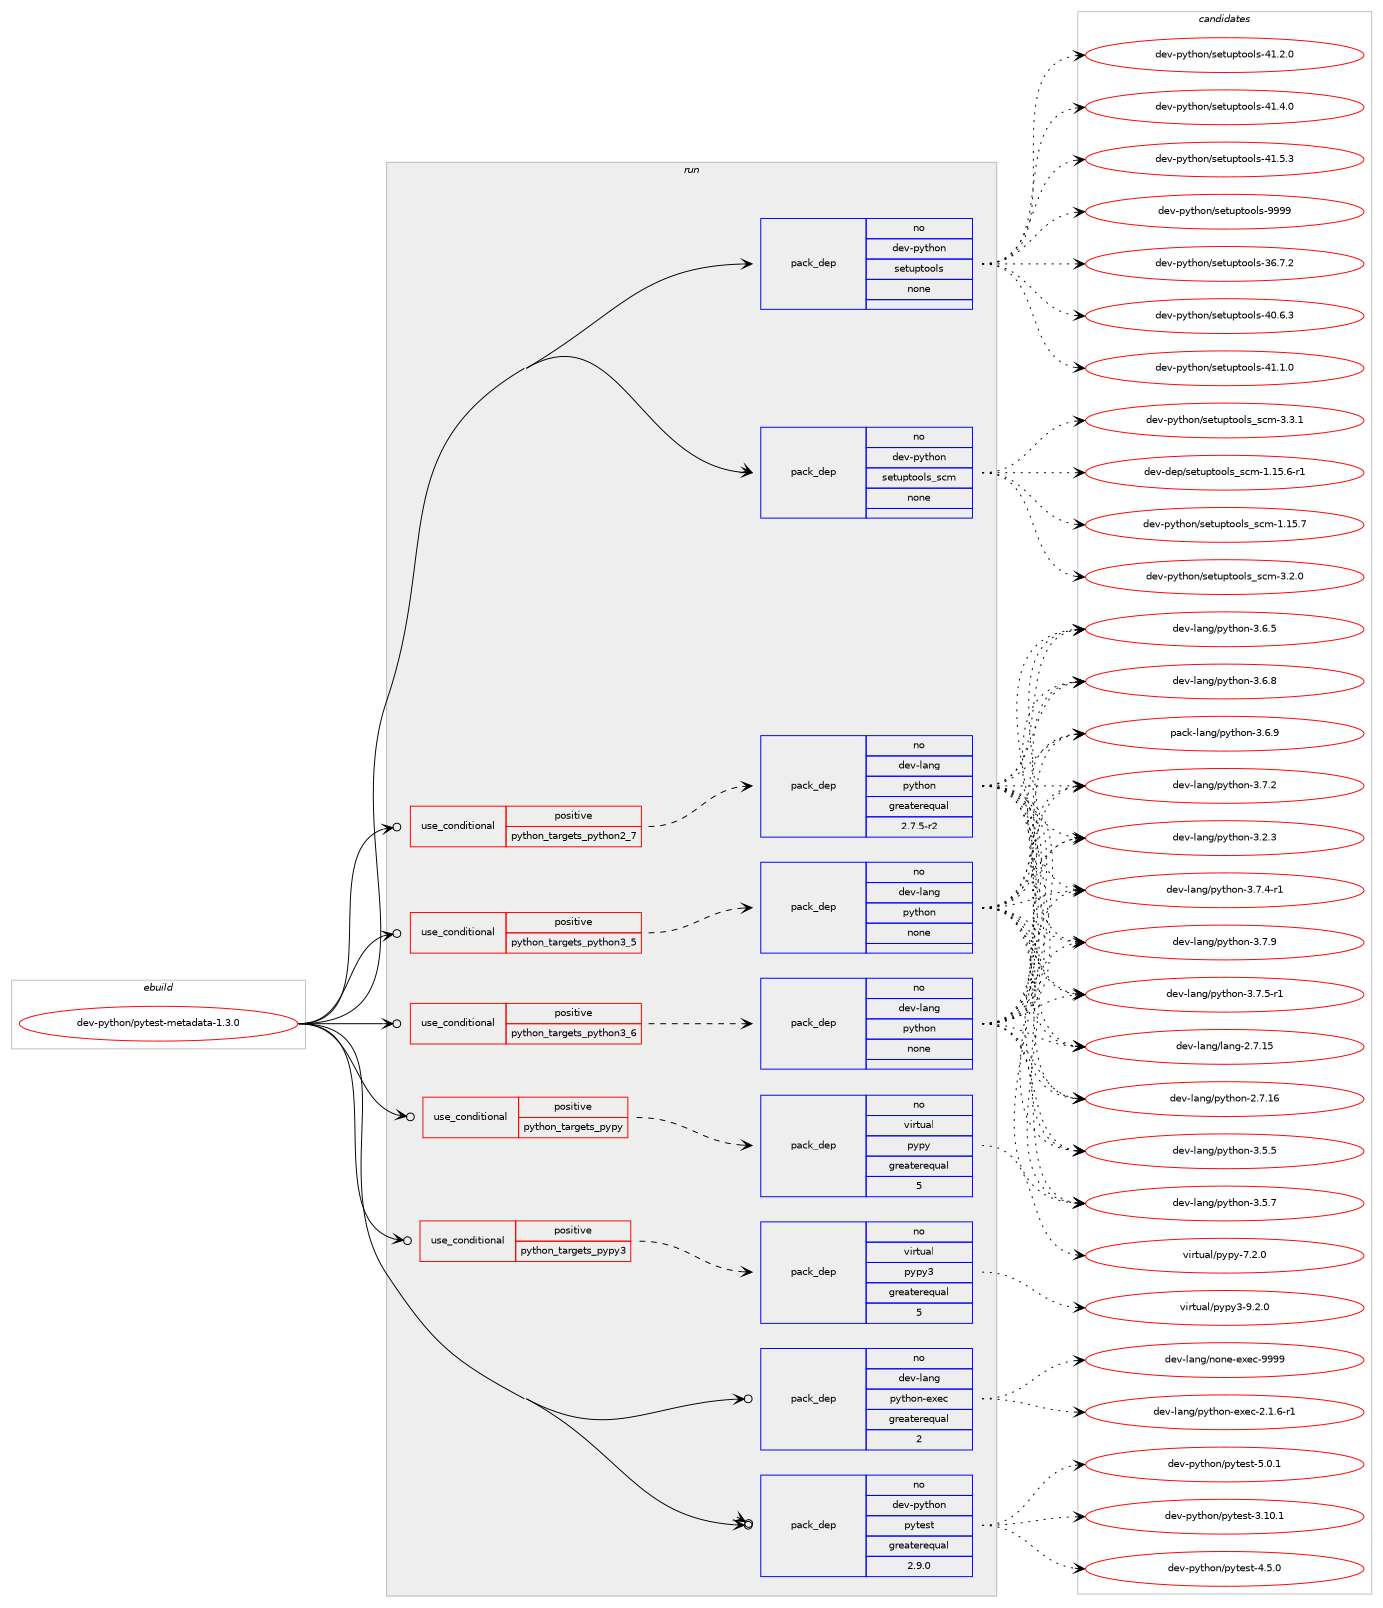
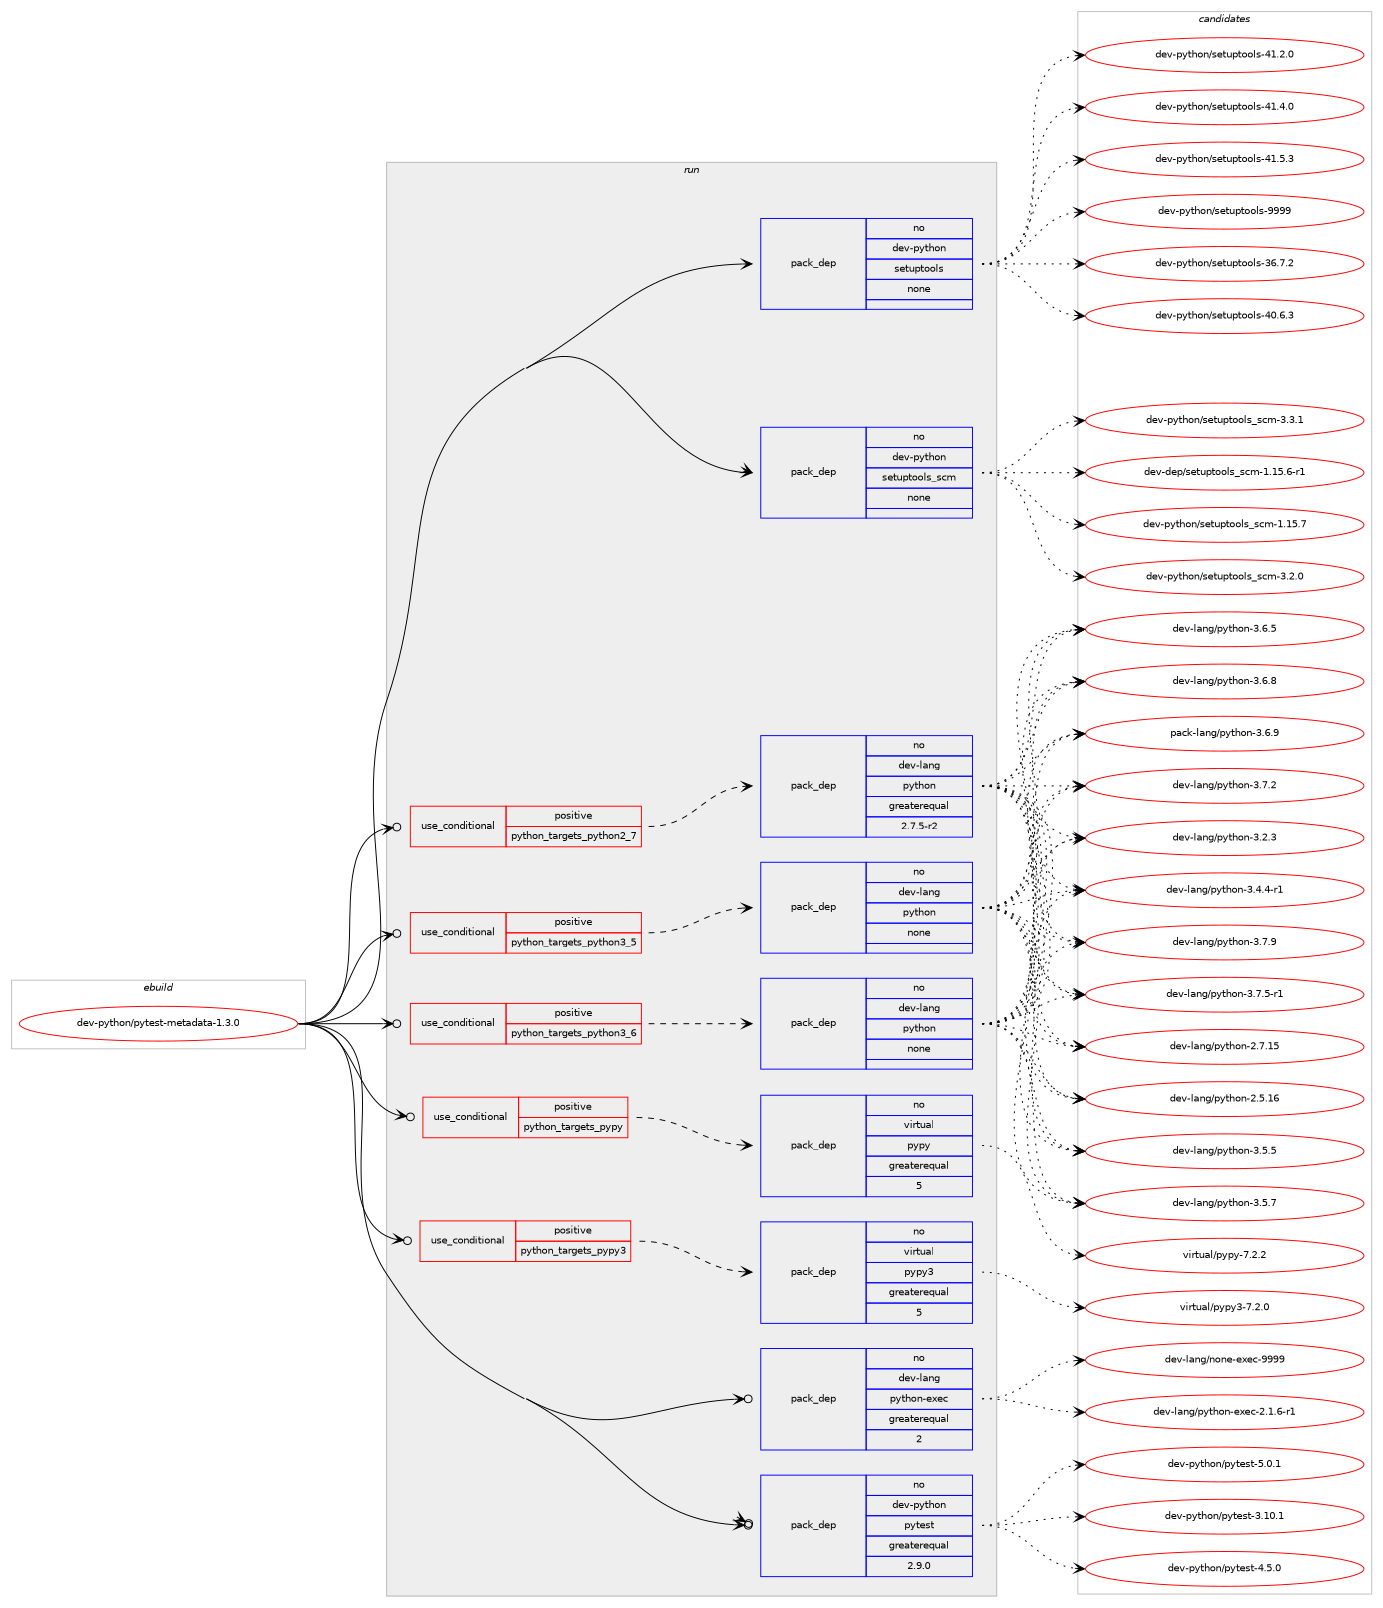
node "dev-python/setuptools-41.1.0": removed
node "dev-lang/python-3.7.4-r1": label "dev-lang/python-3.7.4-r1" -> "dev-lang/python-3.4.4-r1"
node "dev-lang/lang-2.7.15": label "dev-lang/lang-2.7.15" -> "dev-lang/python-2.7.15"
node "dev-lang/python-2.7.16": label "dev-lang/python-2.7.16" -> "dev-lang/python-2.5.16"
node "virtual/pypy-7.2.0": label "virtual/pypy-7.2.0" -> "virtual/pypy-7.2.2"
node "virtual/pypy3-9.2.0": label "virtual/pypy3-9.2.0" -> "virtual/pypy3-7.2.0"
